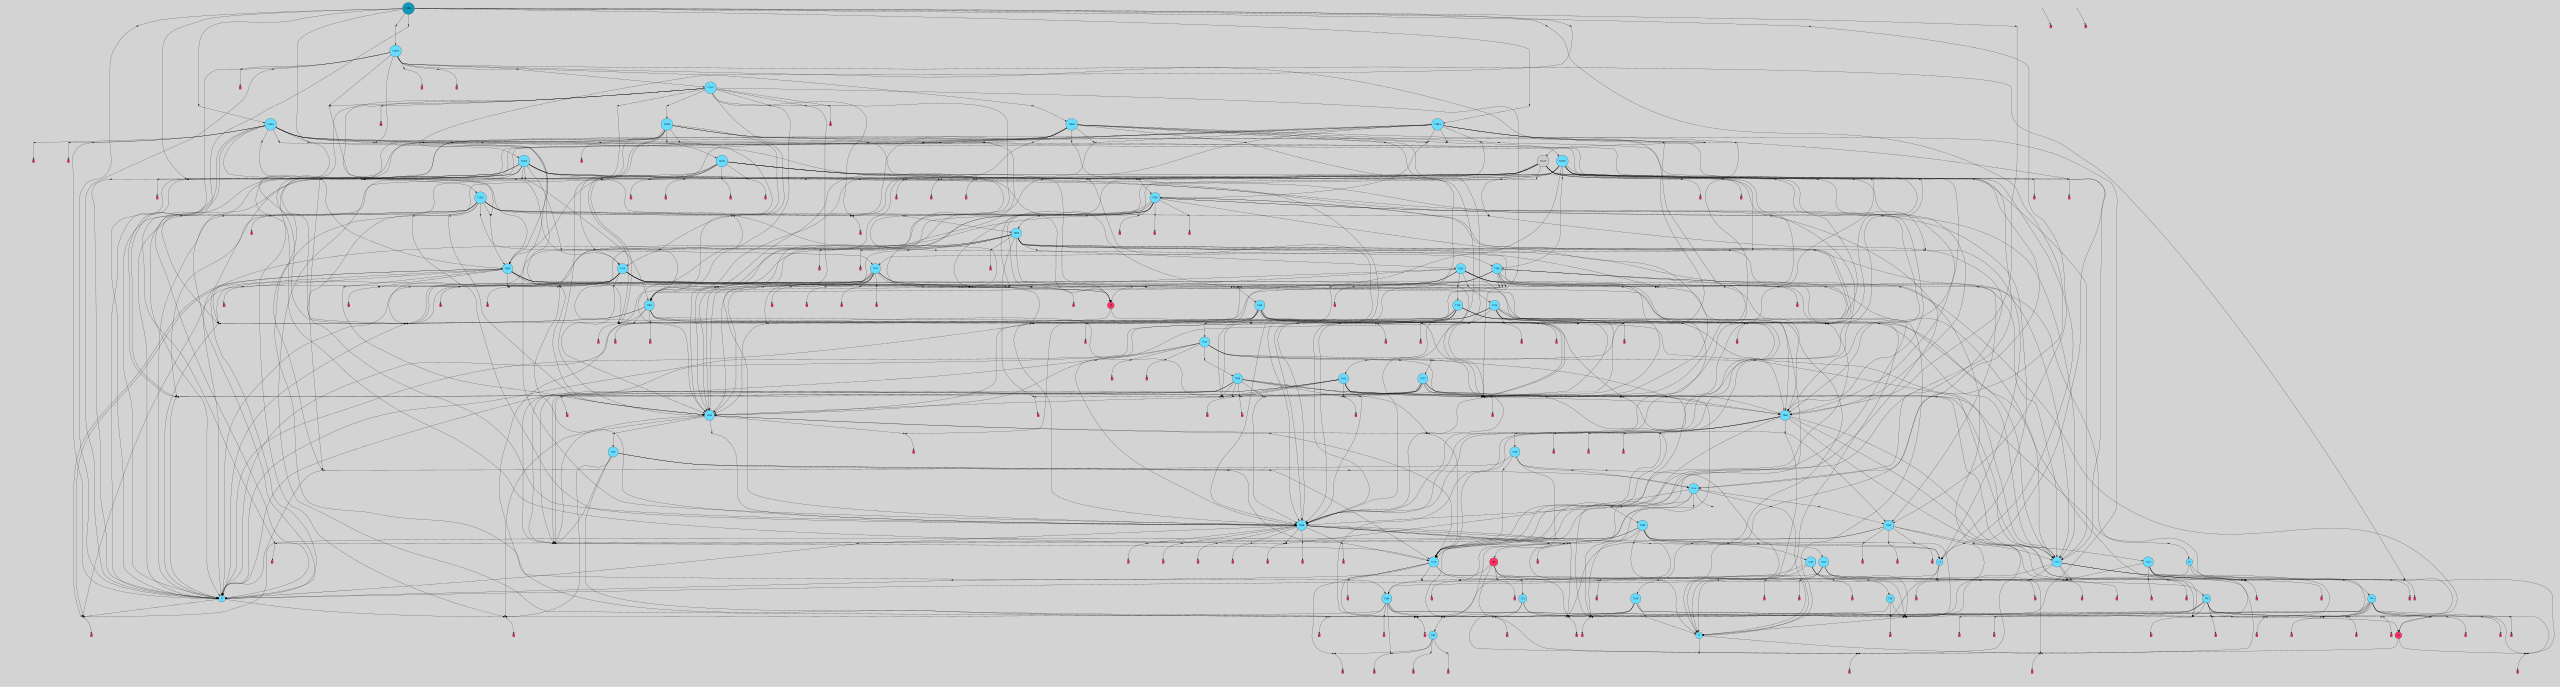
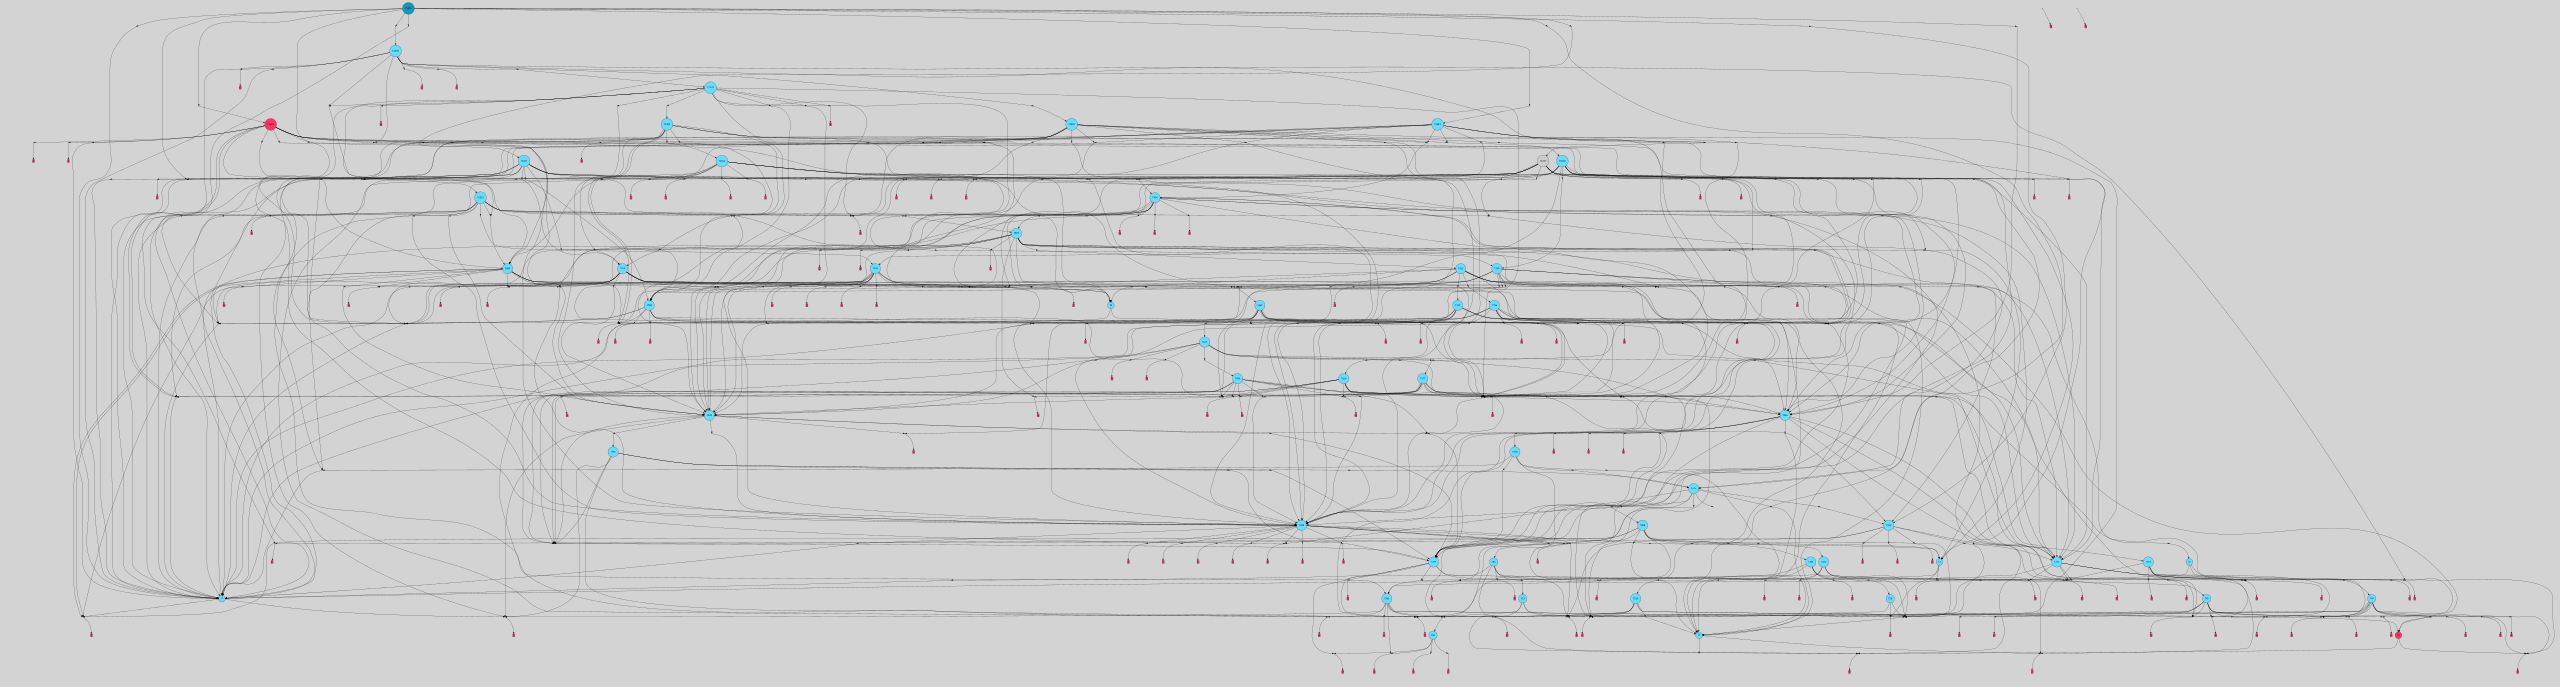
node "T1651": fillcolor #66ddff -> #ff3366
node "T0": fillcolor #ff3366 -> #66ddff
node "T81": fillcolor #ff3366 -> #66ddff
